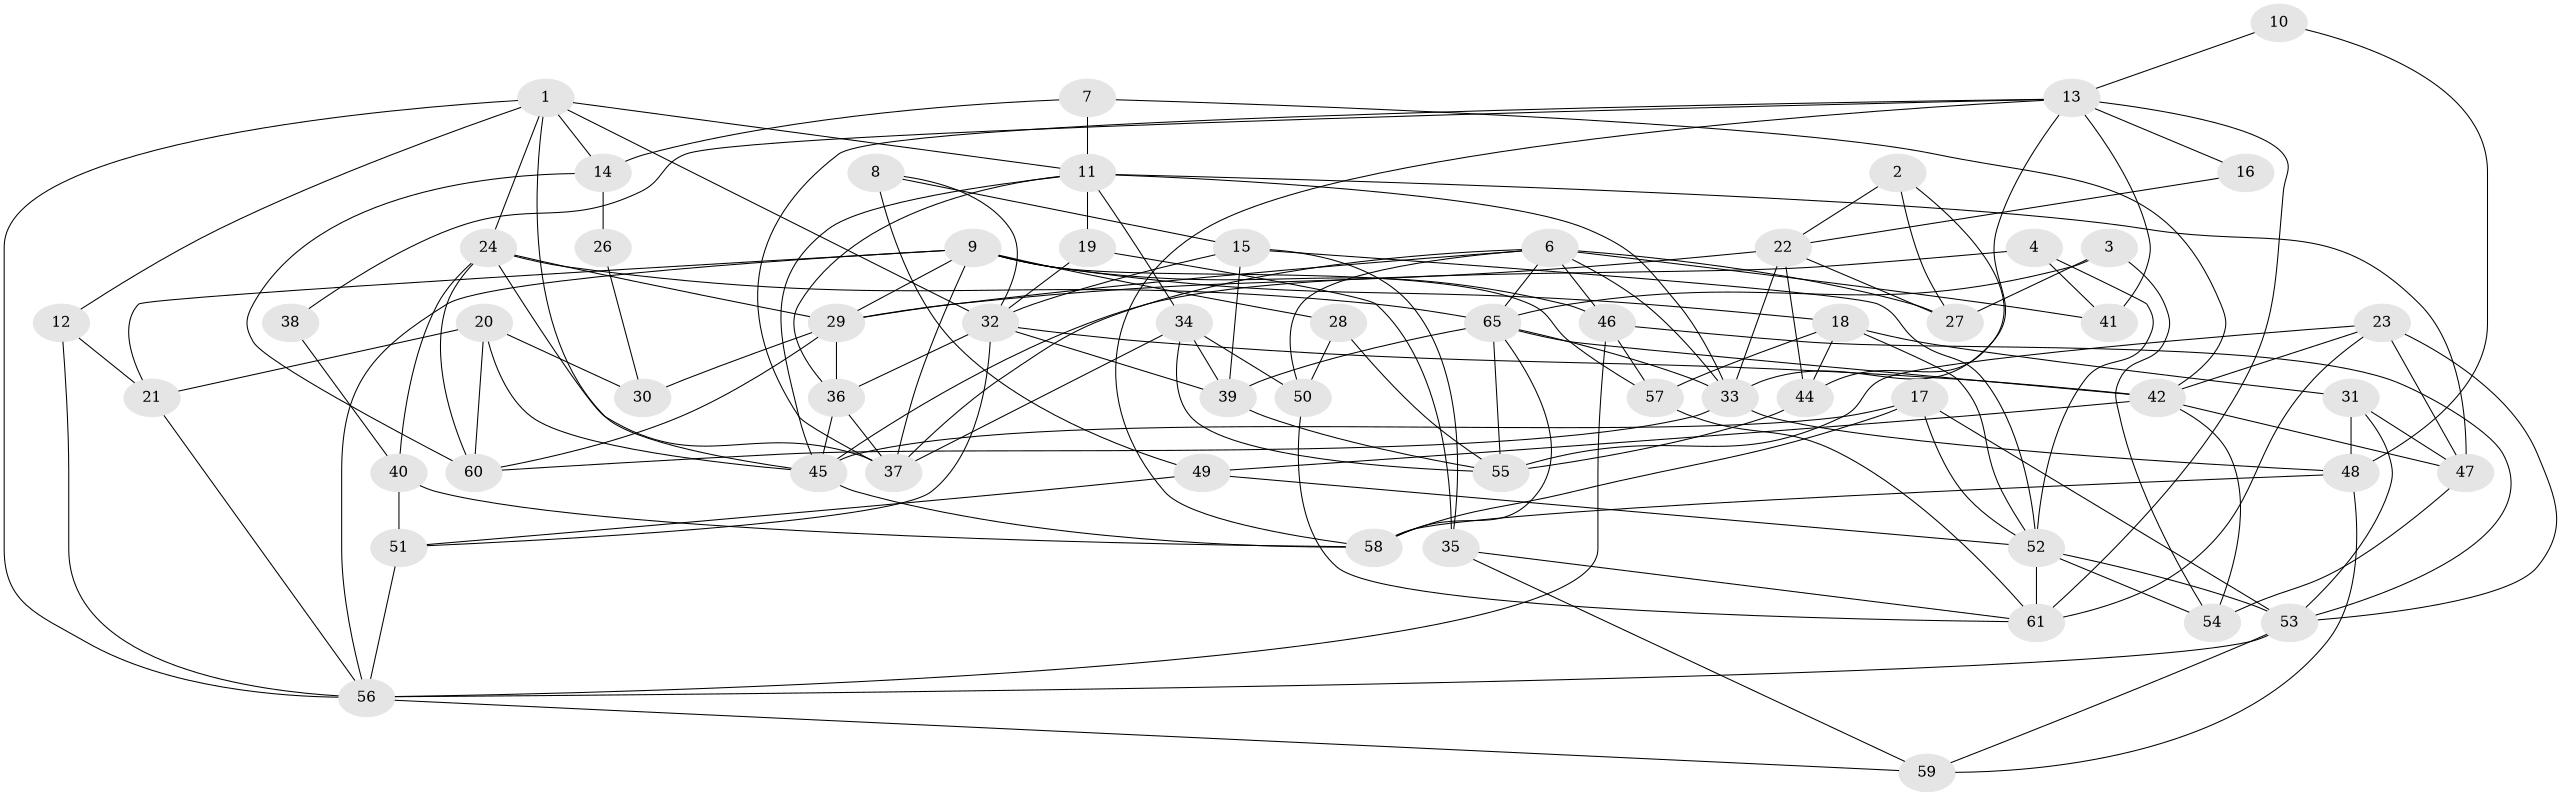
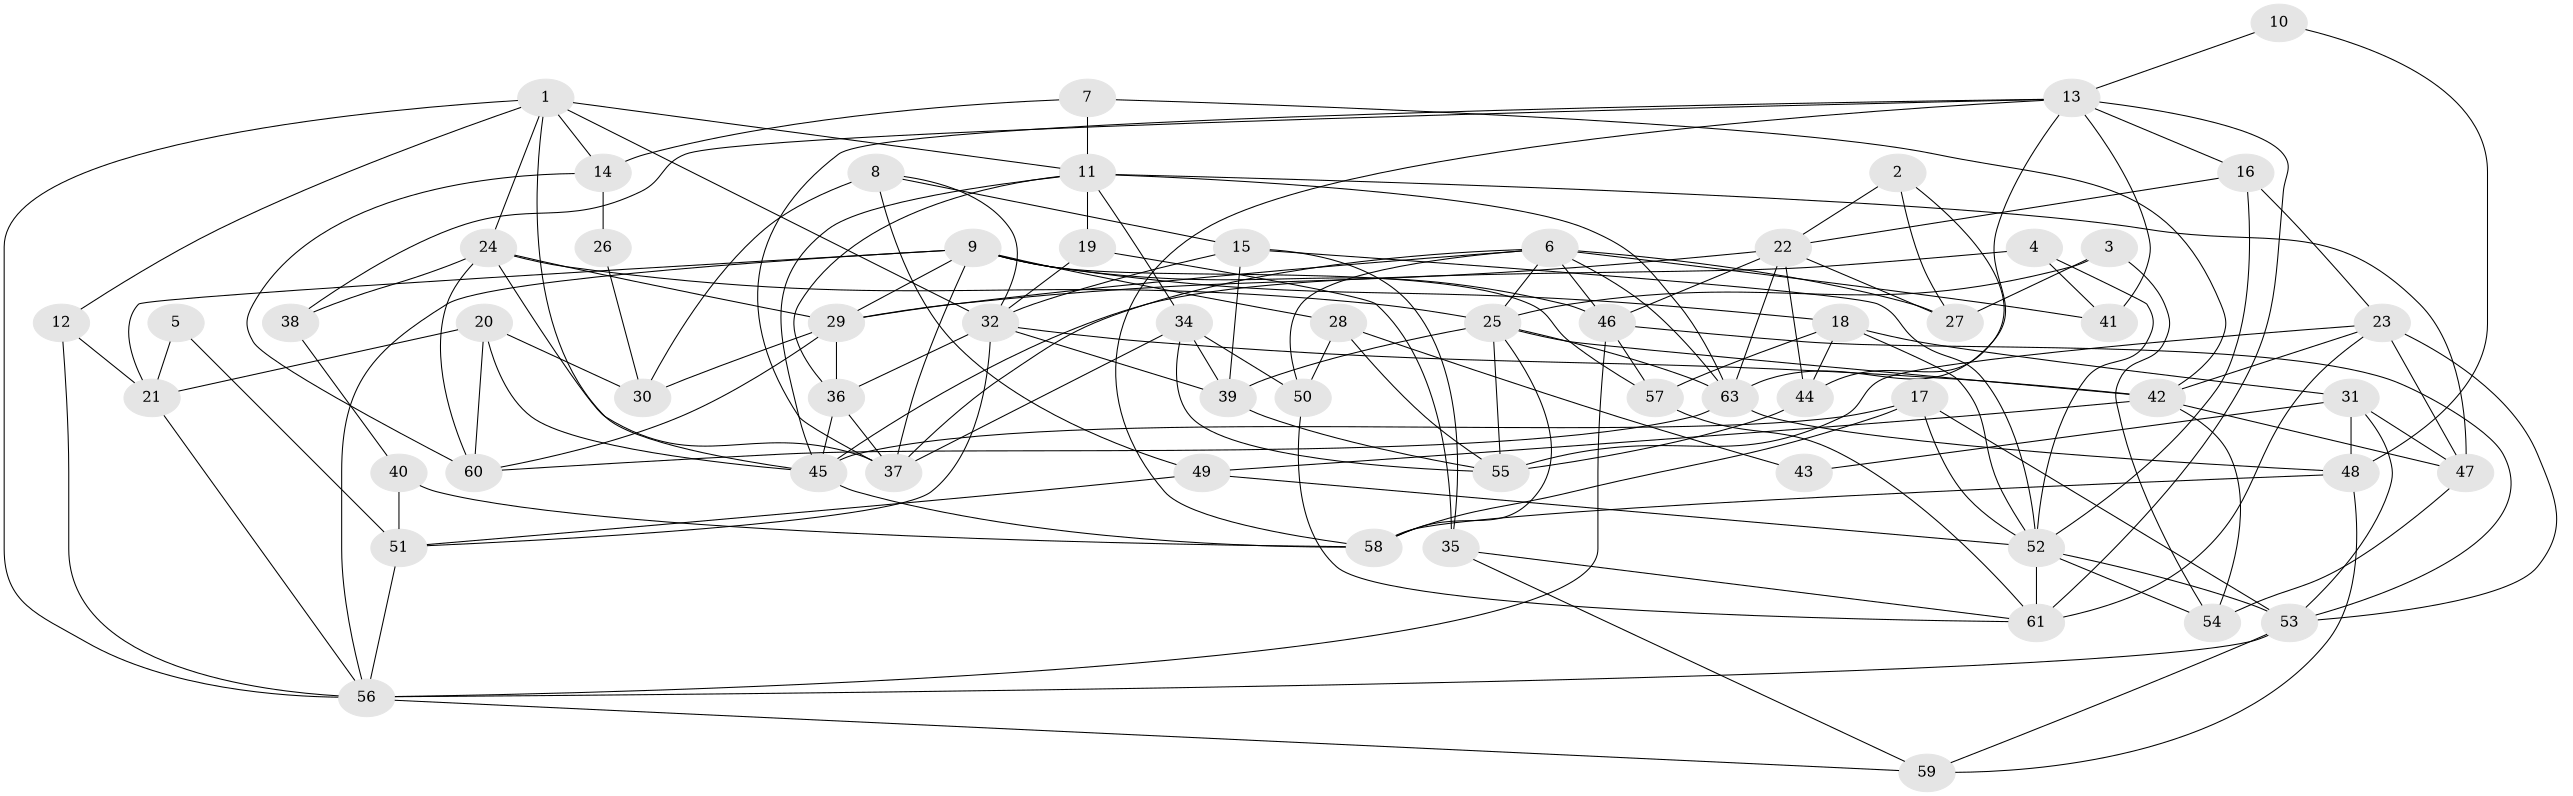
edge "16" -- "23": added
edge "8" -- "30": added
edge "22" -- "46": added
node "5": added
node "65": label "65" -> "25"
edge "24" -- "40": now "24" -- "38"
edge "16" -- "52": added
node "33": label "33" -> "63"
node "43": added
